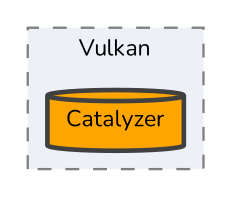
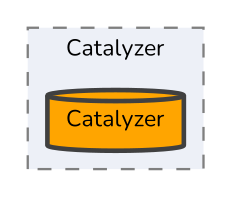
cluster "Vulkan": label "Vulkan" -> "Catalyzer"
